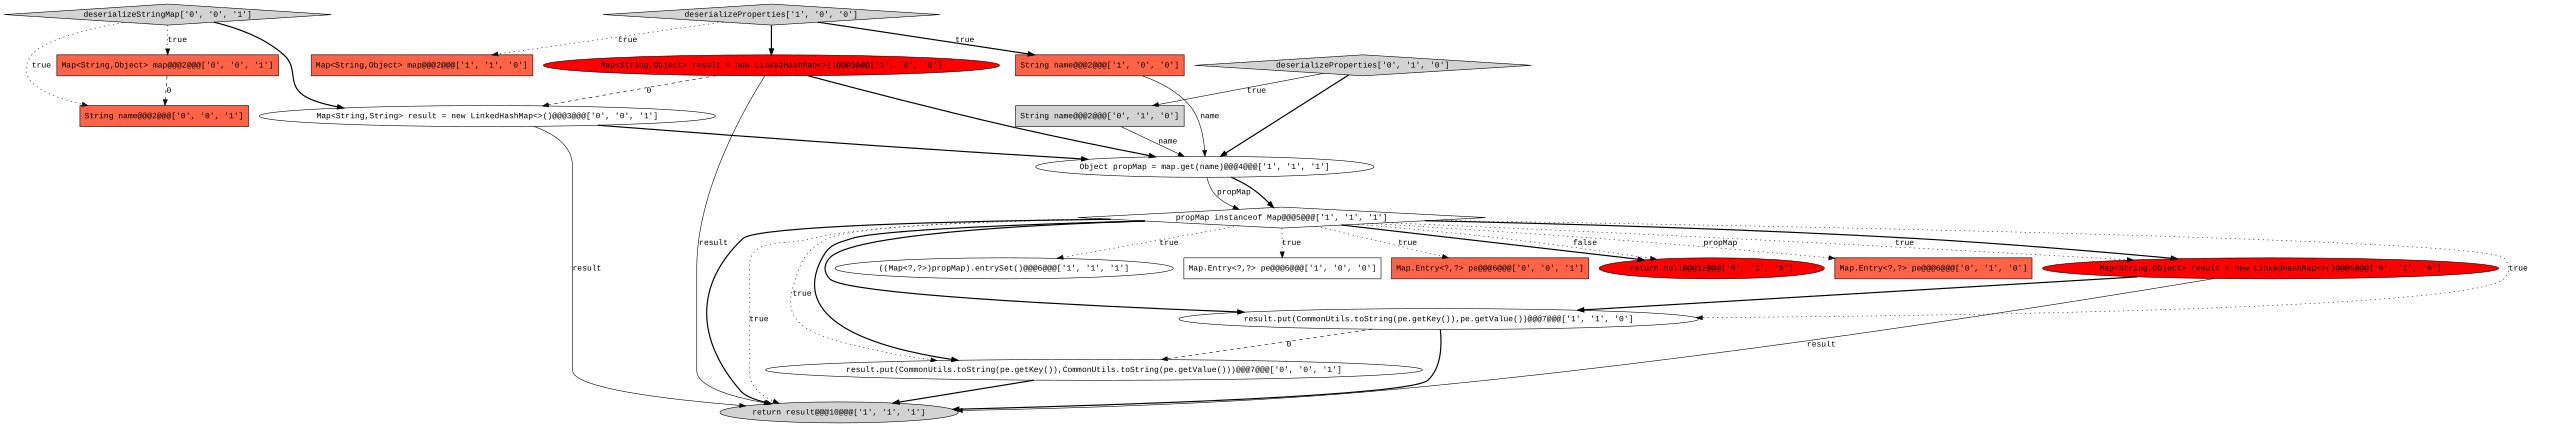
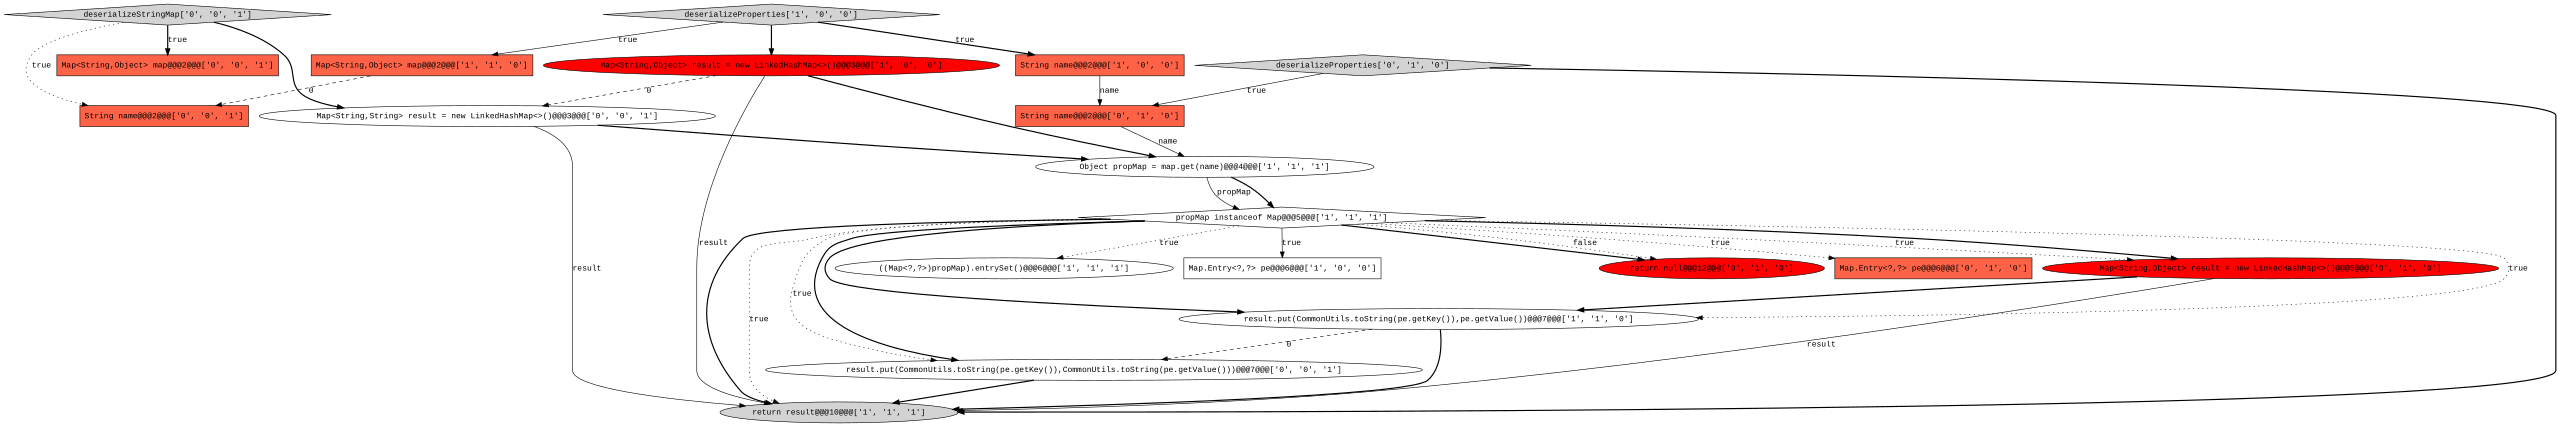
edge "deserializeStringMap['0', '0', '1']" -> "Map<String,Object> map@@@2@@@['0', '0', '1']": style dotted -> bold
edge "deserializeProperties['1', '0', '0']" -> "Map<String,Object> map@@@2@@@['1', '1', '0']": style dotted -> solid
edge "Map<String,Object> map@@@2@@@['0', '0', '1']" -> "String name@@@2@@@['0', '0', '1']": now "Map<String,Object> map@@@2@@@['1', '1', '0']" -> "String name@@@2@@@['0', '0', '1']"
edge "String name@@@2@@@['1', '0', '0']" -> "Object propMap = map.get(name)@@@4@@@['1', '1', '1']": now "String name@@@2@@@['1', '0', '0']" -> "String name@@@2@@@['0', '1', '0']"
edge "deserializeProperties['0', '1', '0']" -> "Object propMap = map.get(name)@@@4@@@['1', '1', '1']": now "deserializeProperties['0', '1', '0']" -> "return result@@@10@@@['1', '1', '1']"
node "String name@@@2@@@['0', '1', '0']": fillcolor lightgray -> tomato
edge "propMap instanceof Map@@@5@@@['1', '1', '1']" -> "Map.Entry<?,?> pe@@@6@@@['1', '0', '0']": style dotted -> solid
edge "propMap instanceof Map@@@5@@@['1', '1', '1']" -> "Map.Entry<?,?> pe@@@6@@@['0', '1', '0']": label "propMap" -> "true"
node "Map.Entry<?,?> pe@@@6@@@['0', '0', '1']": removed
